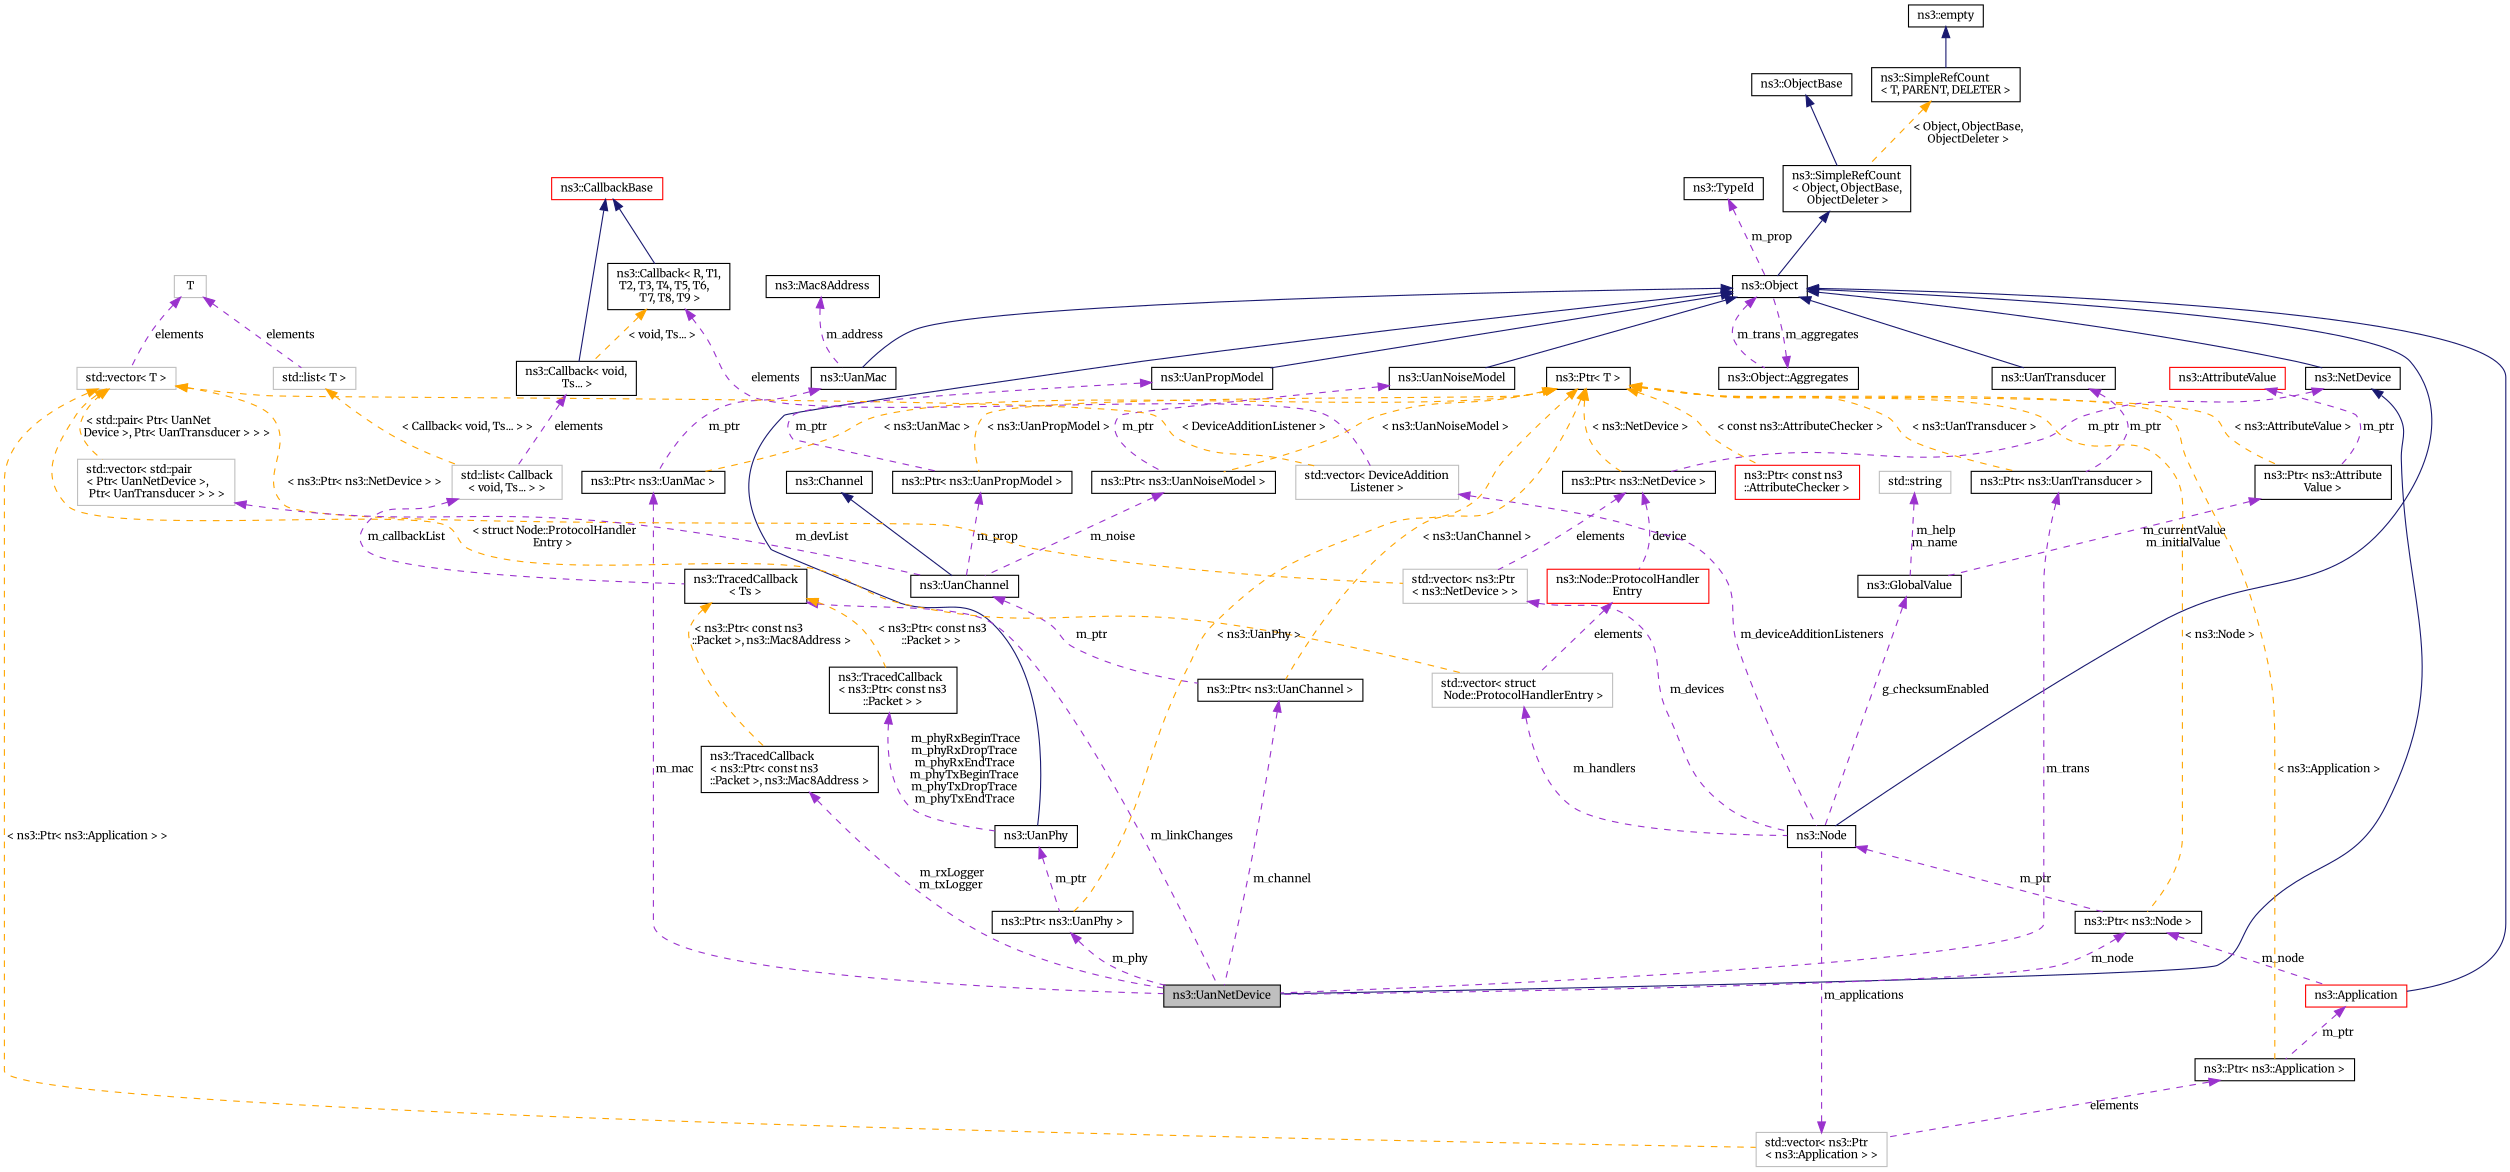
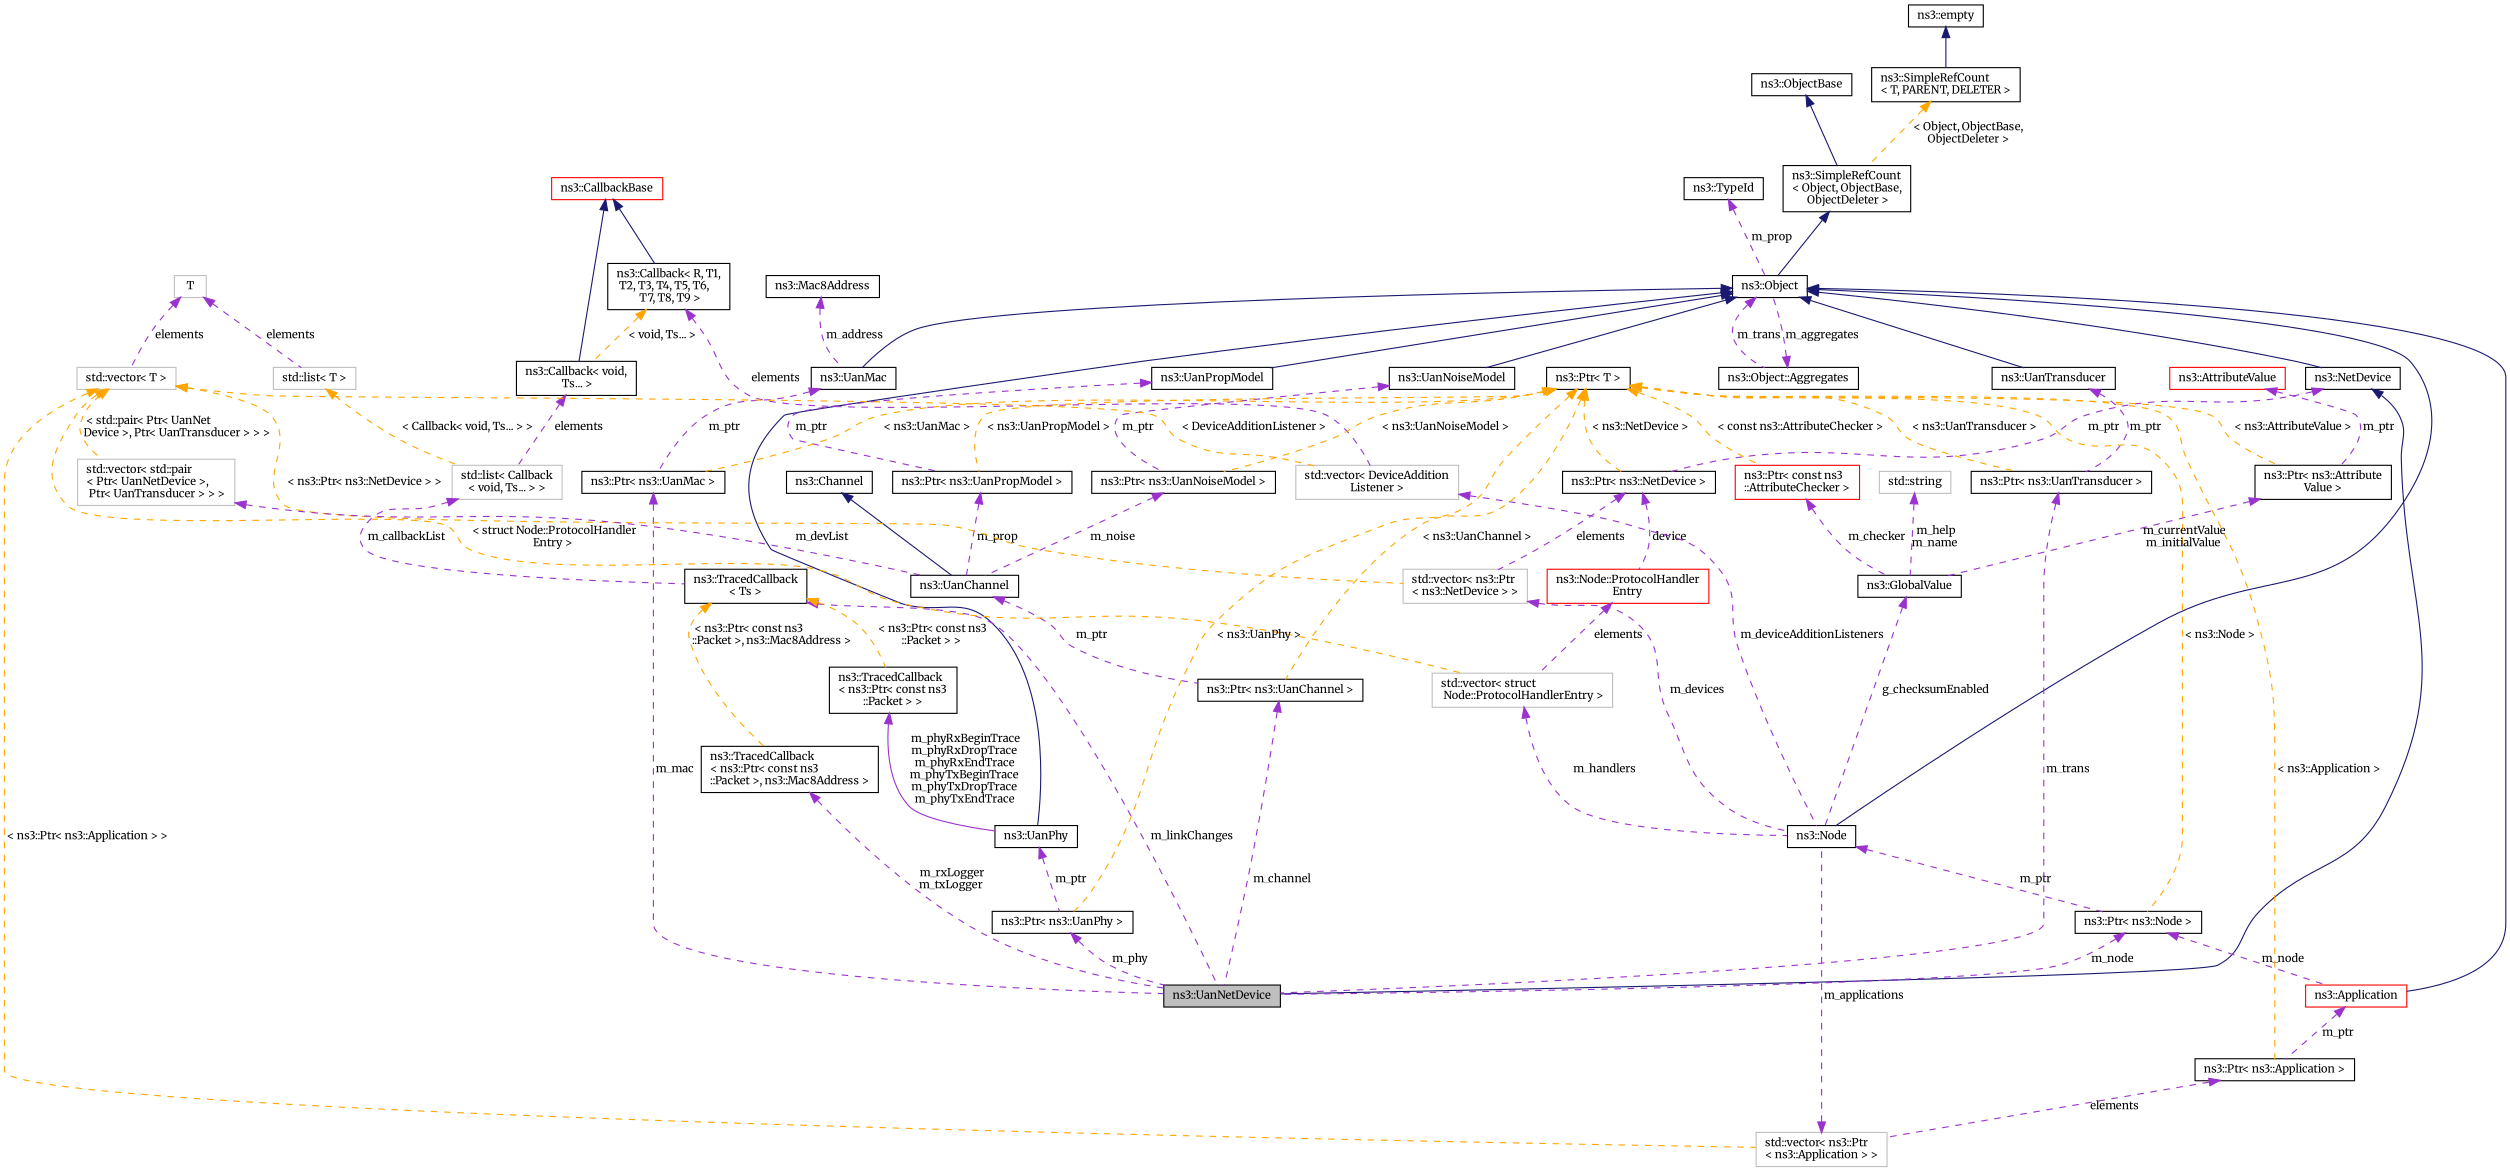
edge "ns3::GlobalValue" -> "ns3::Ptr< const ns3 ::AttributeChecker >": added, label "m_checker"
edge "ns3::UanPhy" -> "ns3::TracedCallback < ns3::Ptr< const ns3 ::Packet > >": style dashed -> solid
